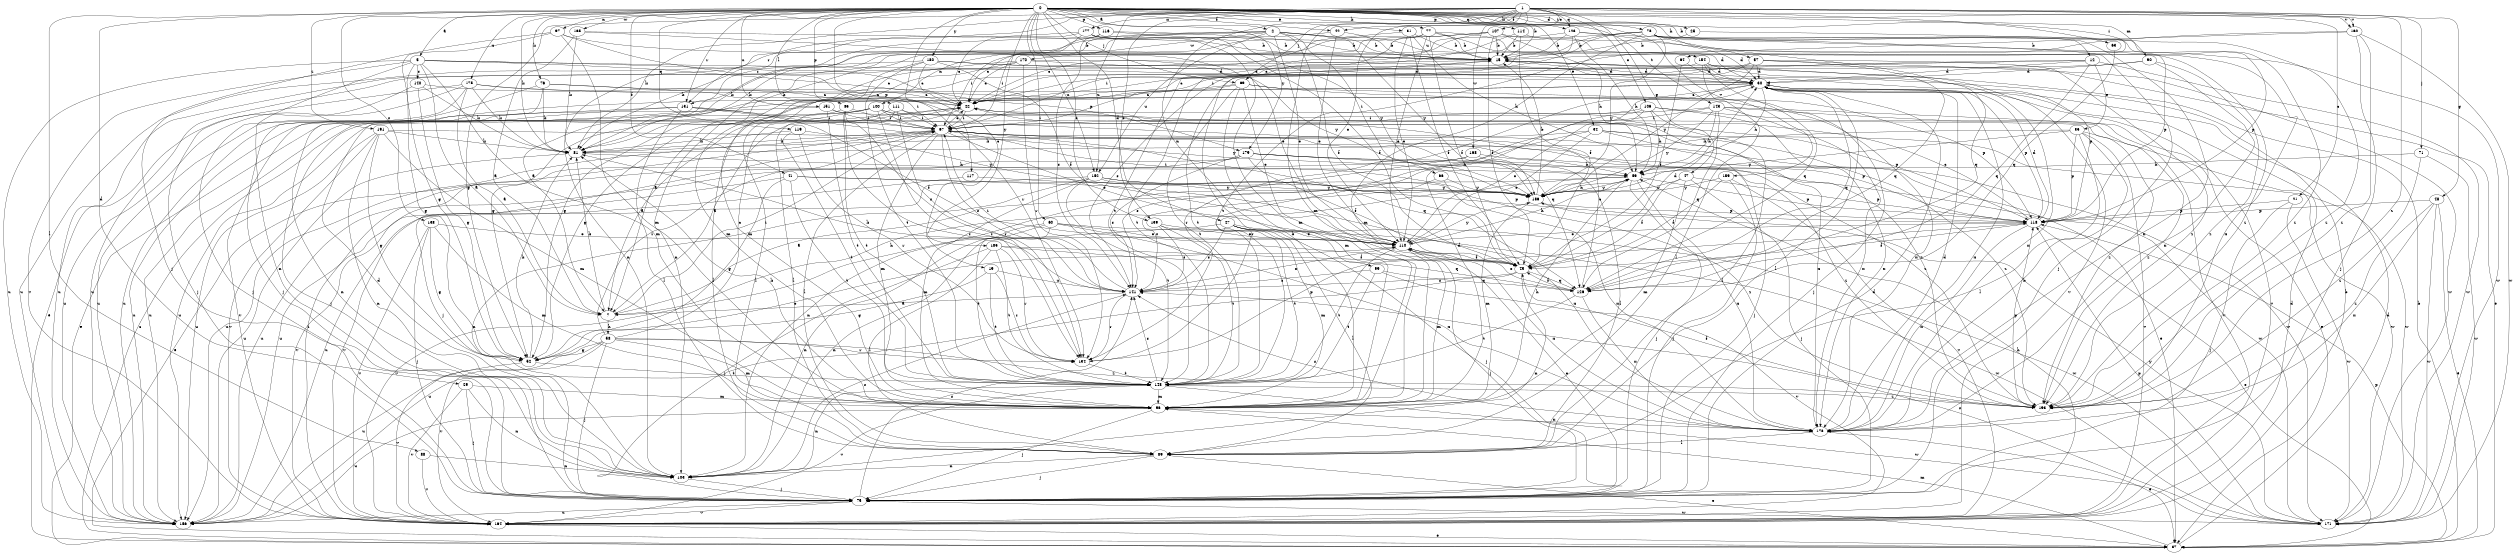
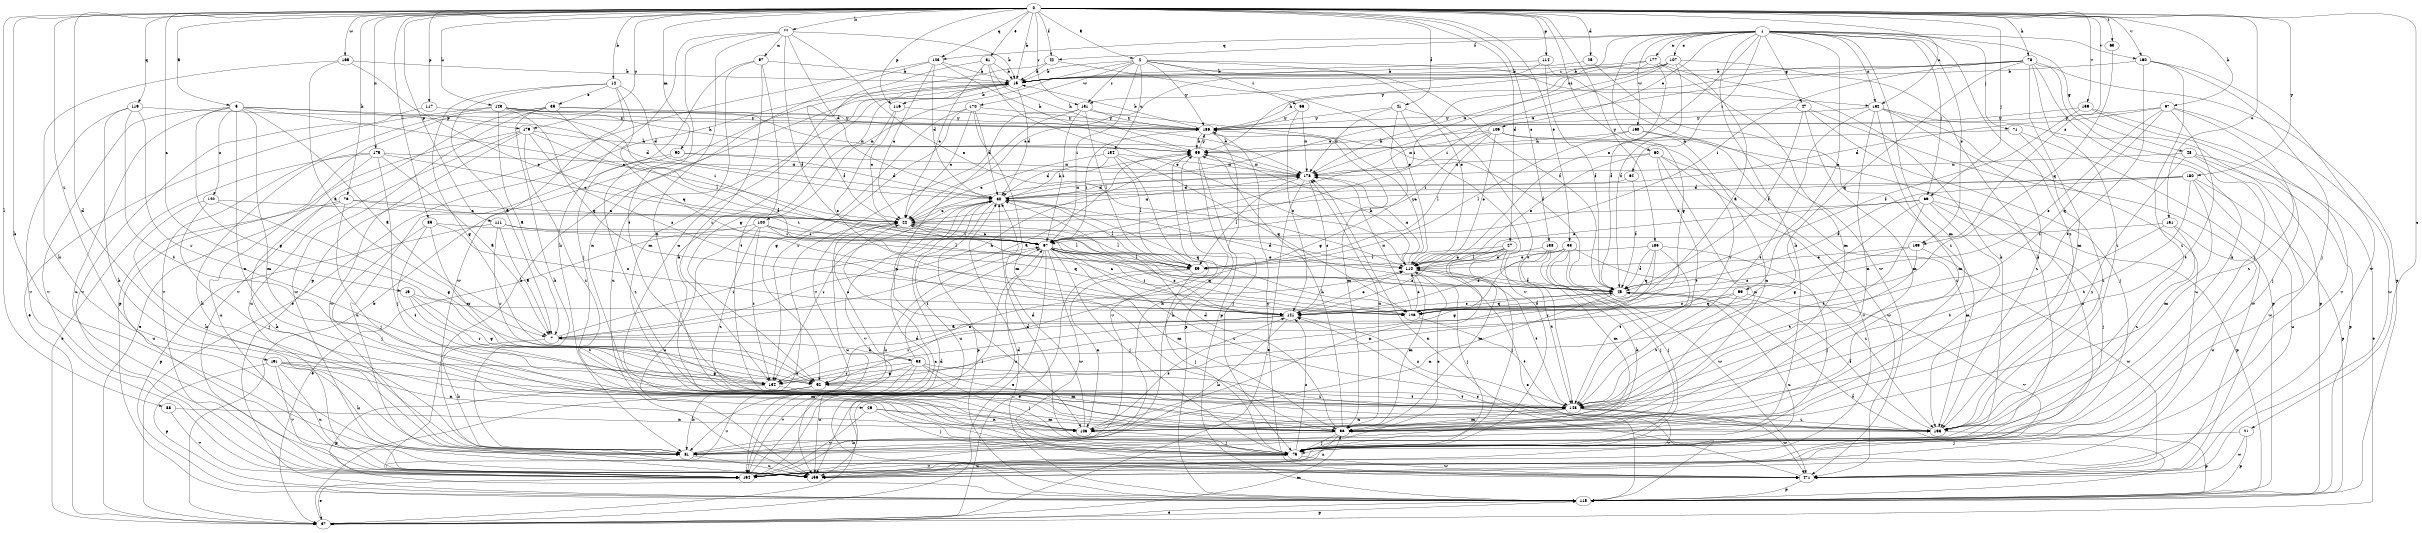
edge "0" -> "97": now "77" -> "97"
edge "116" -> "15": reversed
edge "0" -> "143": label "t" -> "k"
node "34": label "34" -> "33"
edge "19" -> "141": label "u" -> "s"
edge "138" -> "164": now "119" -> "164"
node "171": label "171" -> "471"
